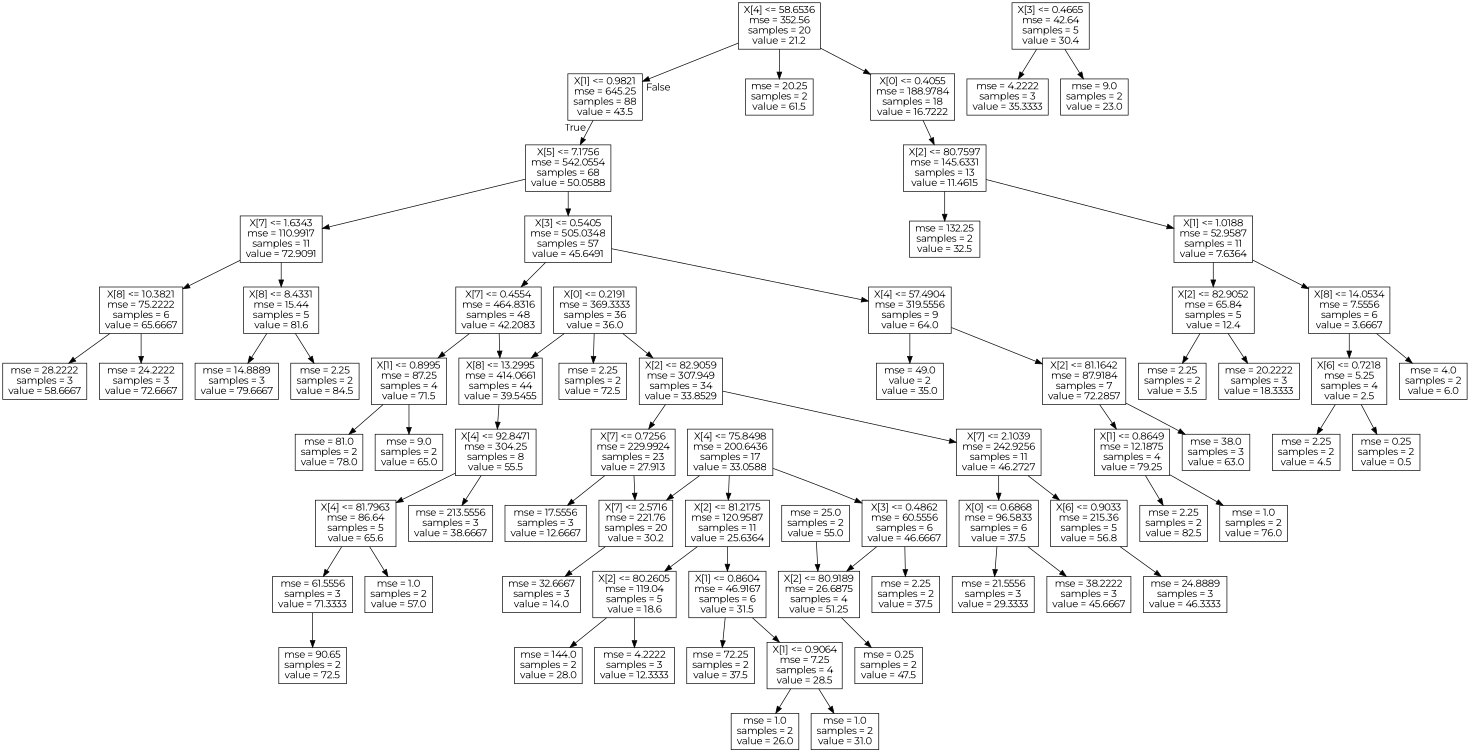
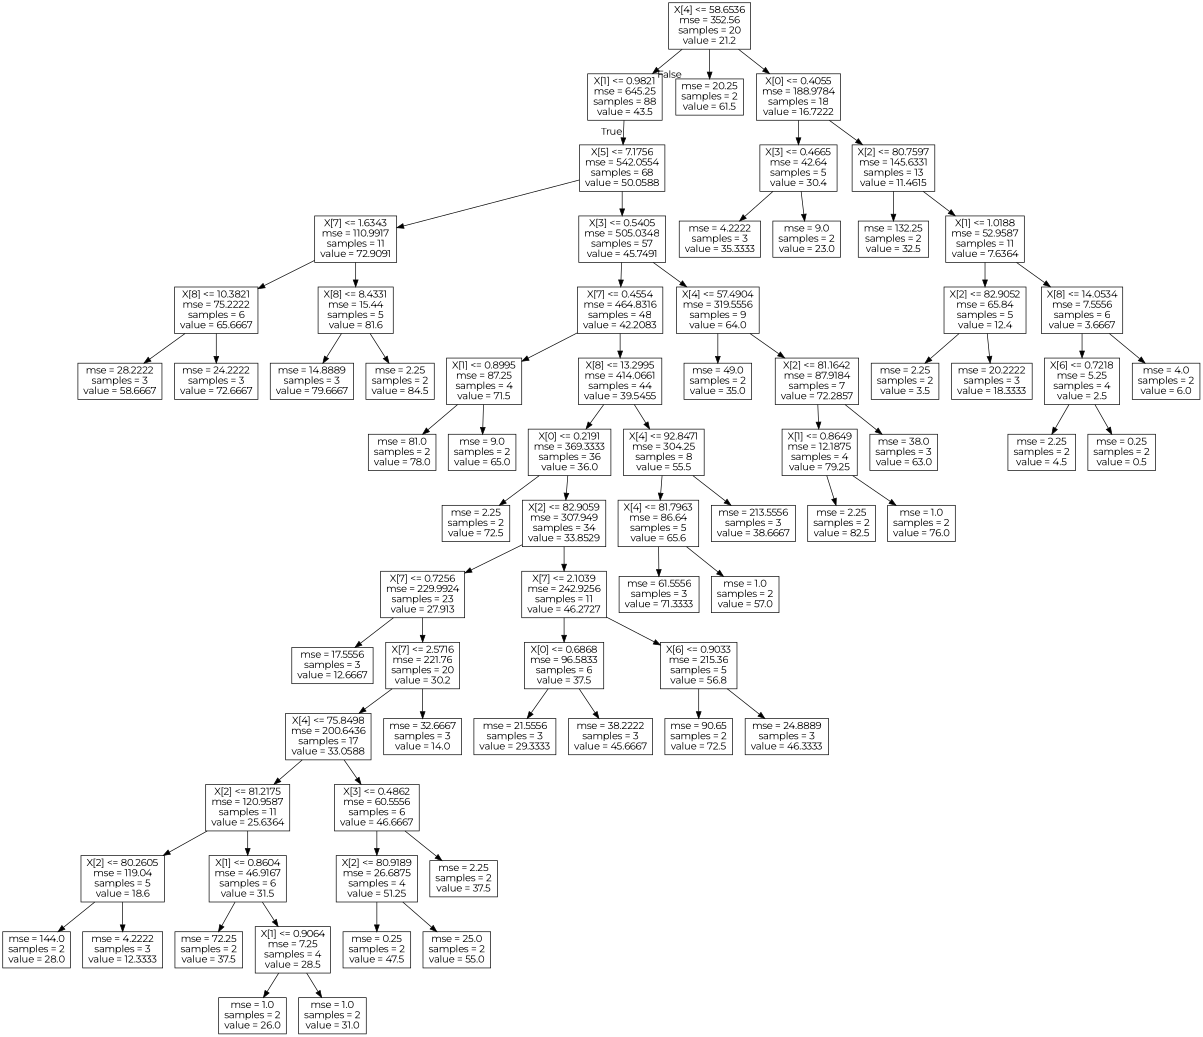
edge "X[0] <= 0.4055 mse = 188.9784 samples = 18 value = 16.7222" -> "X[3] <= 0.4665 mse = 42.64 samples = 5 value = 30.4": added
node "X[3] <= 0.5405 mse = 505.0348 samples = 57 value = 45.6491": label "X[3] <= 0.5405 mse = 505.0348 samples = 57 value = 45.6491" -> "X[3] <= 0.5405 mse = 505.0348 samples = 57 value = 45.7491"
edge "X[0] <= 0.2191 mse = 369.3333 samples = 36 value = 36.0" -> "X[8] <= 13.2995 mse = 414.0661 samples = 44 value = 39.5455": reversed
node "mse = 49.0 value = 2 value = 35.0": label "mse = 49.0 value = 2 value = 35.0" -> "mse = 49.0 samples = 2 value = 35.0"
edge "X[4] <= 75.8498 mse = 200.6436 samples = 17 value = 33.0588" -> "X[7] <= 2.5716 mse = 221.76 samples = 20 value = 30.2": reversed
edge "mse = 25.0 samples = 2 value = 55.0" -> "X[2] <= 80.9189 mse = 26.6875 samples = 4 value = 51.25": reversed
edge "mse = 61.5556 samples = 3 value = 71.3333" -> "mse = 90.65 samples = 2 value = 72.5": now "X[6] <= 0.9033 mse = 215.36 samples = 5 value = 56.8" -> "mse = 90.65 samples = 2 value = 72.5"
